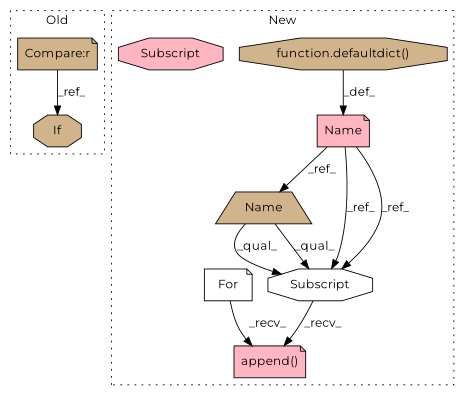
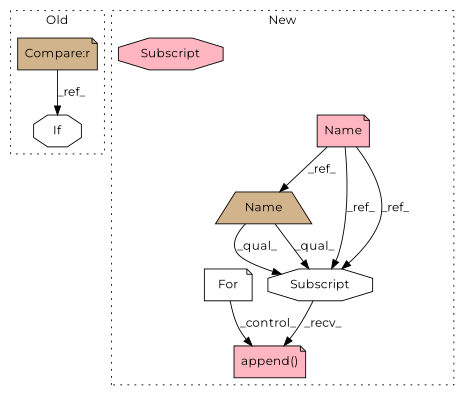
node "function.defaultdict()": removed
node "If": fillcolor tan -> white
edge "For" -> "append()": label "_recv_" -> "_control_"
